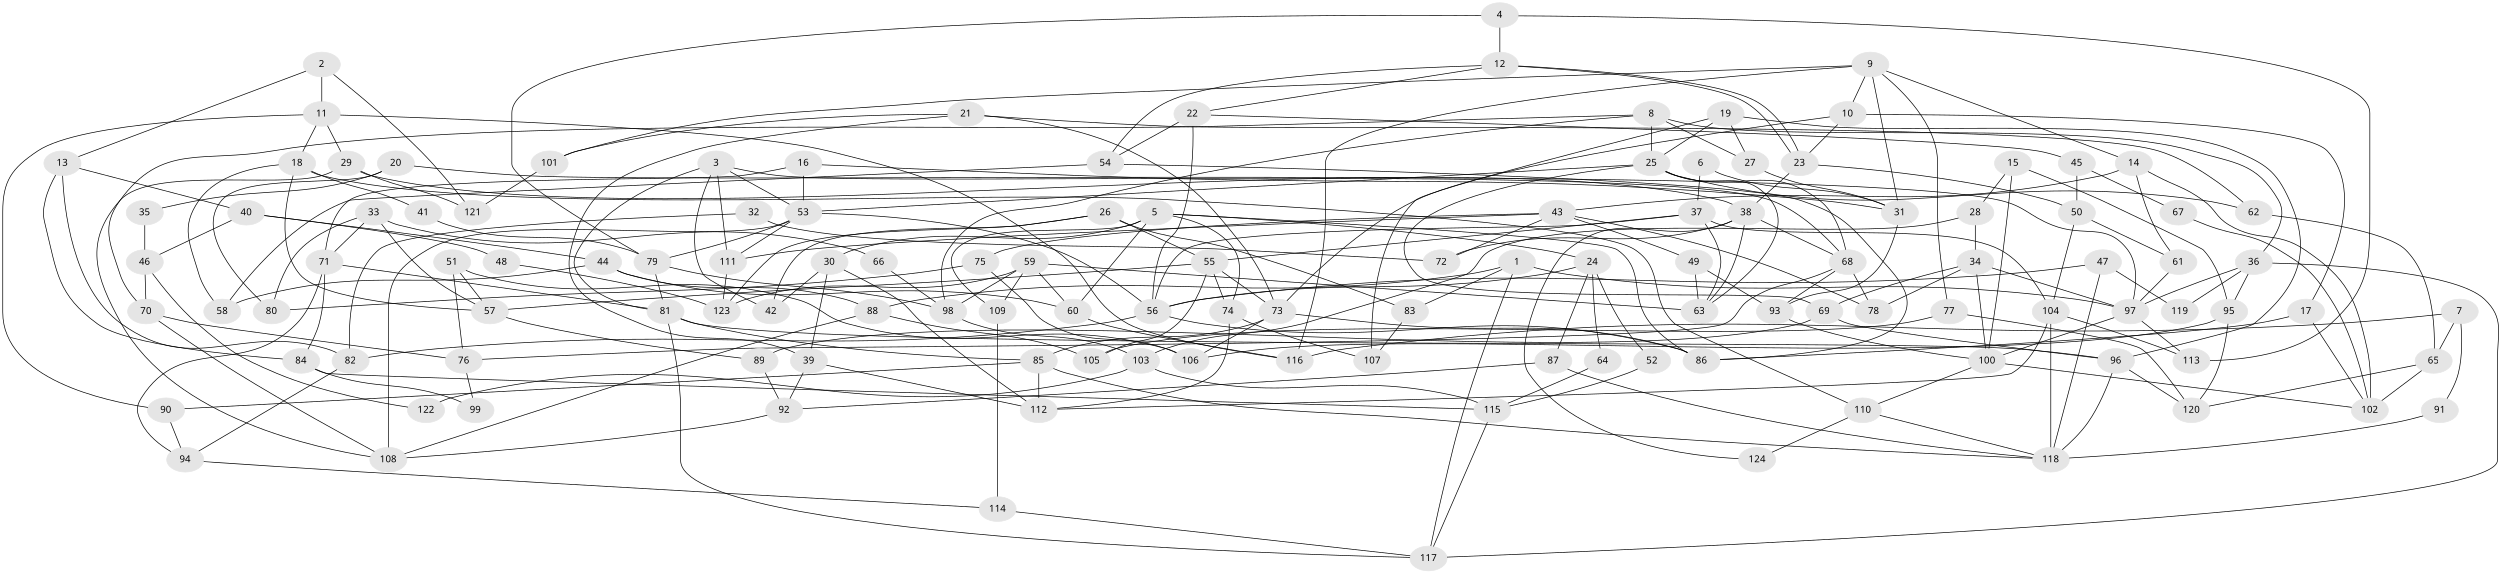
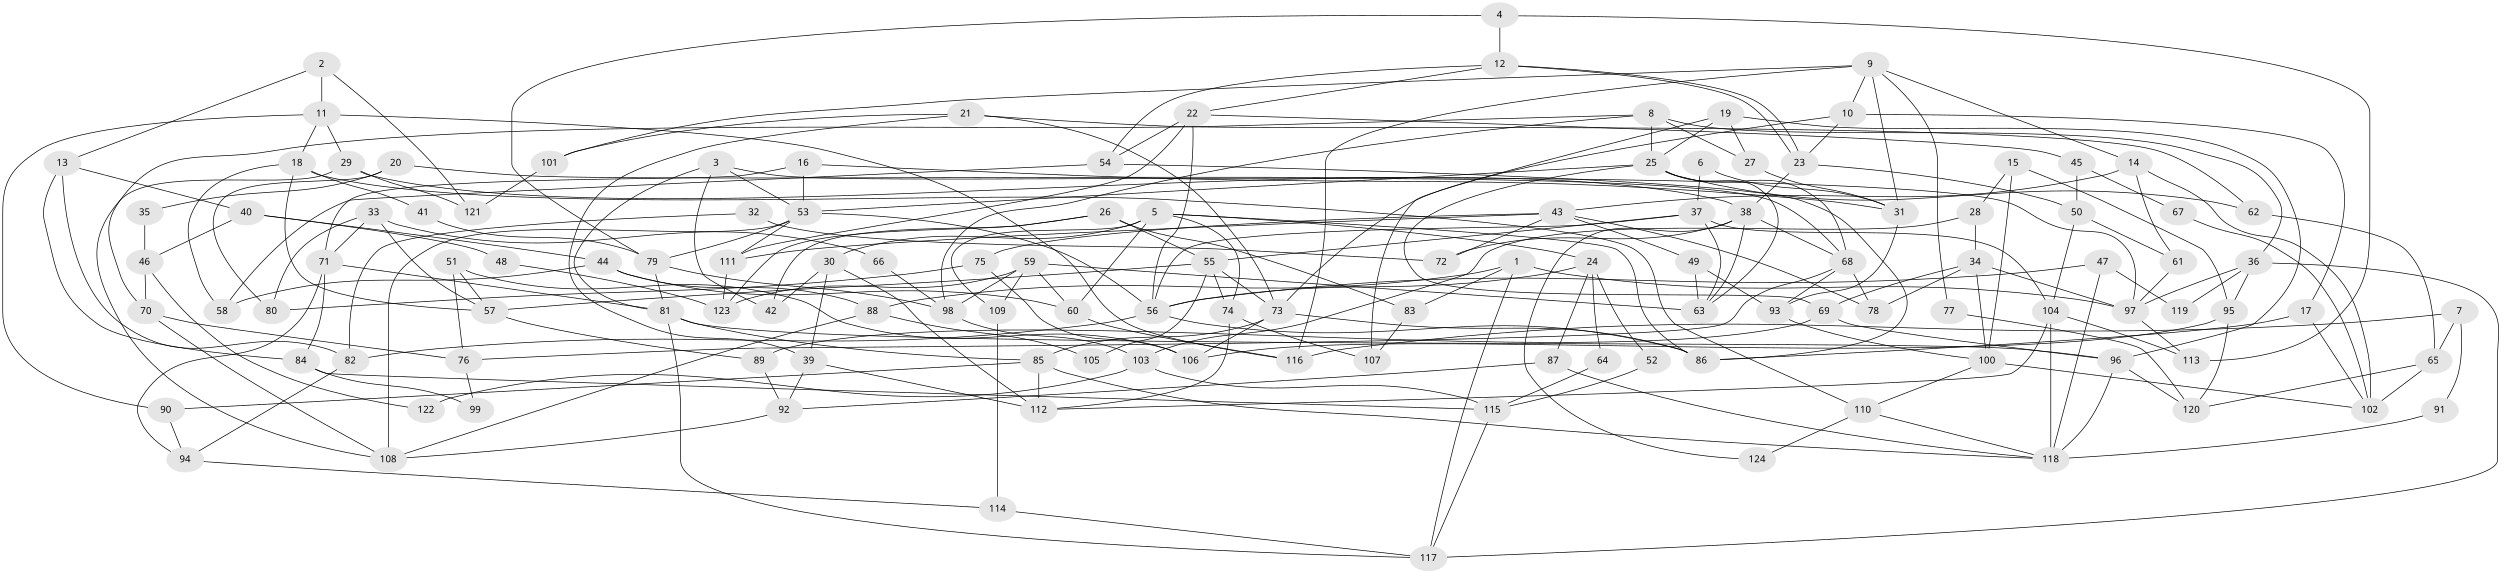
edge "3" -- "111": now "22" -- "111"
edge "77" -- "105": removed
edge "97" -- "100": removed
